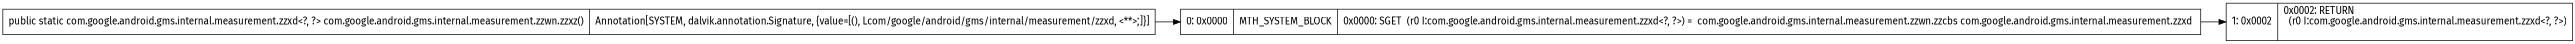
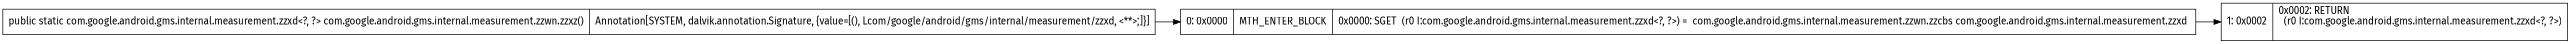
node "0: 0x0000": text "MTH_SYSTEM_BLOCK" -> "MTH_ENTER_BLOCK"
